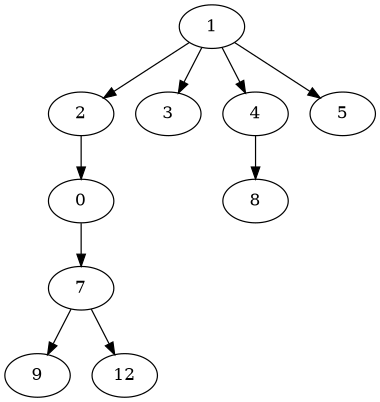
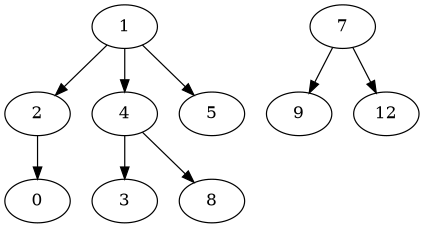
edge "1" -> "3": now "4" -> "3"
edge "0" -> "7": removed
